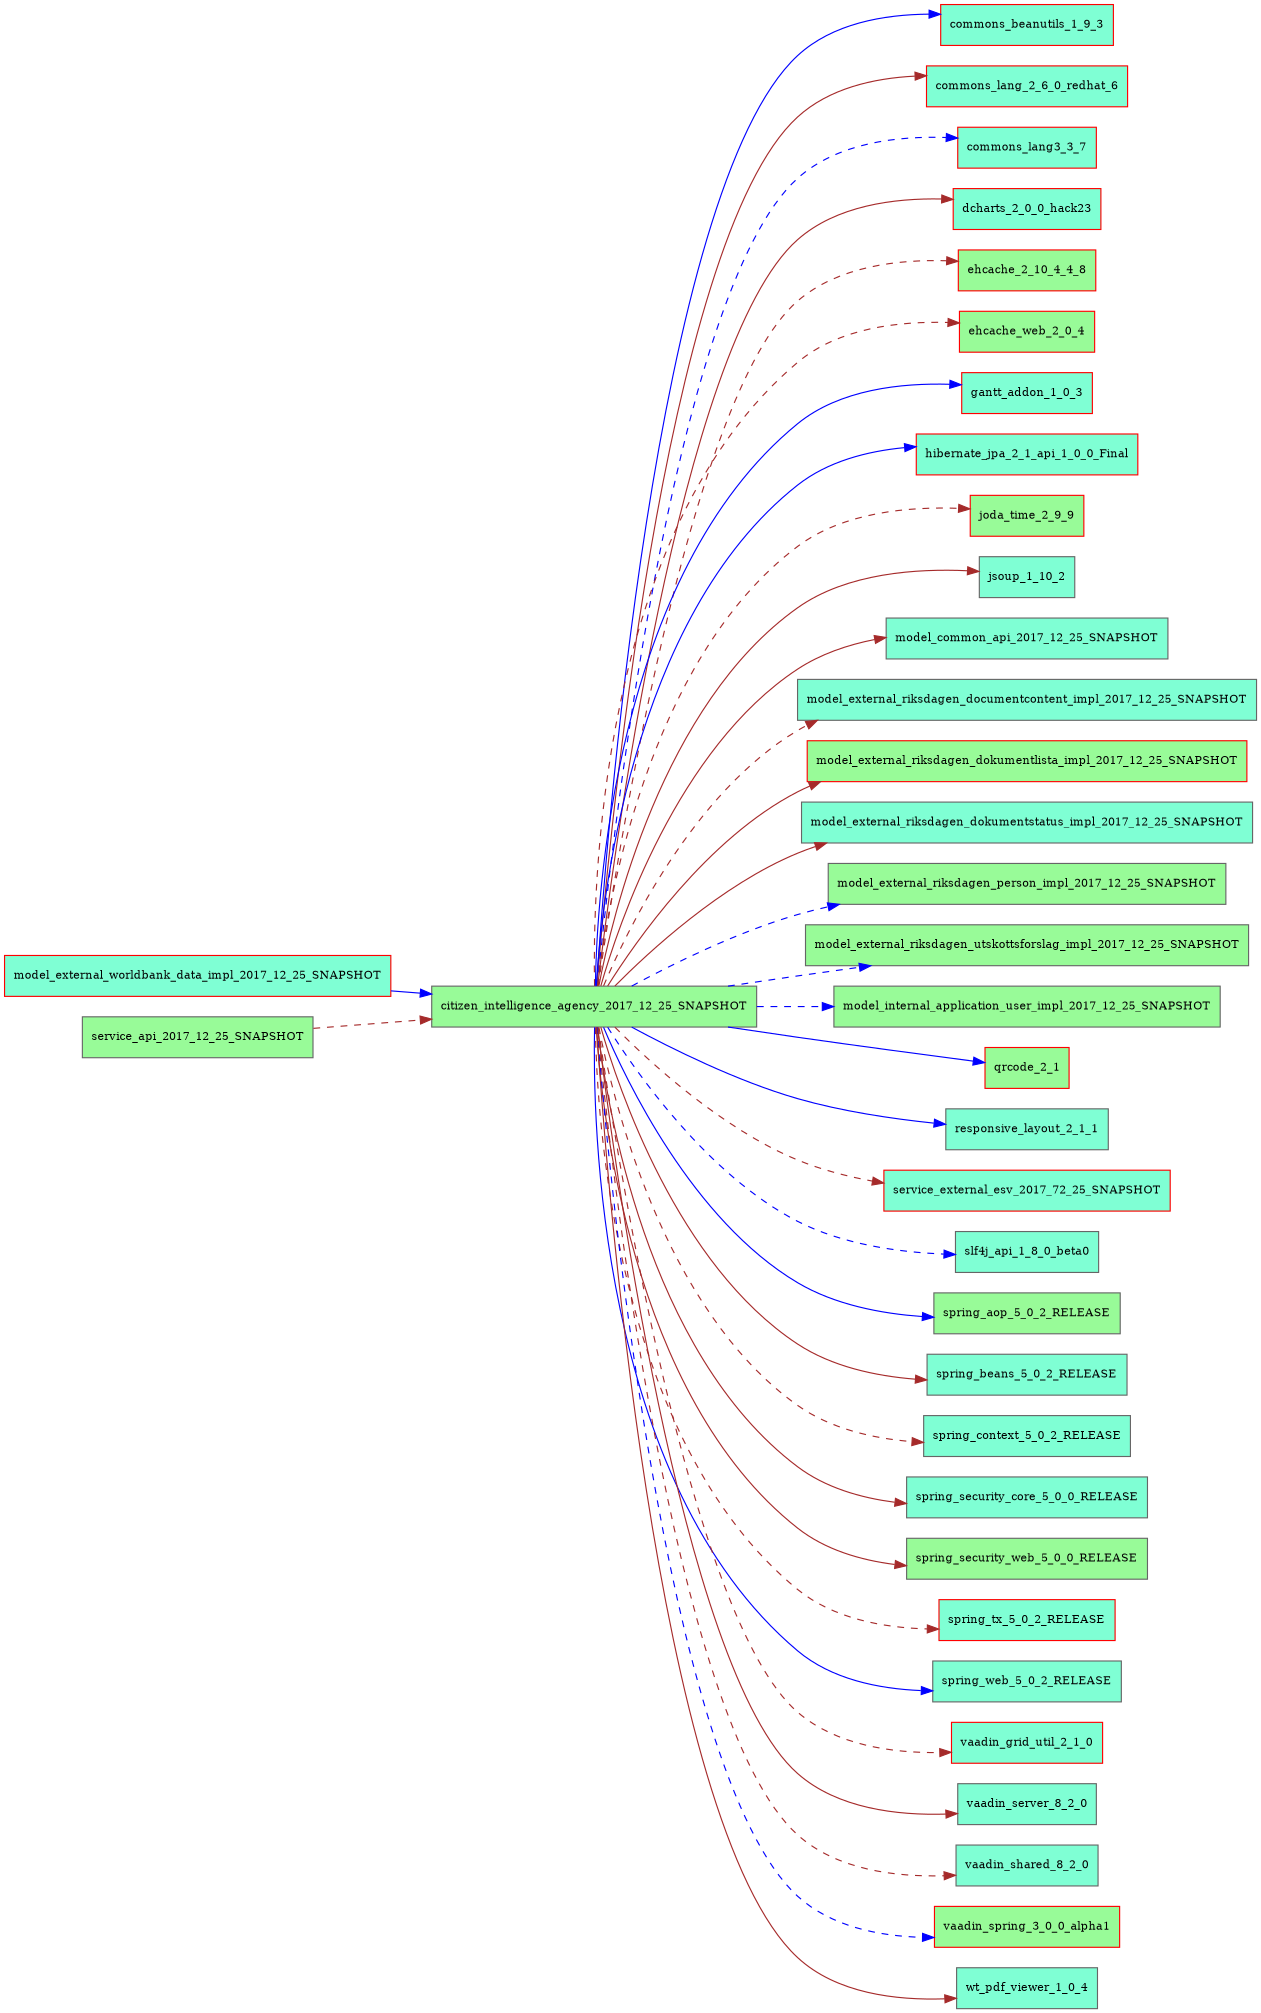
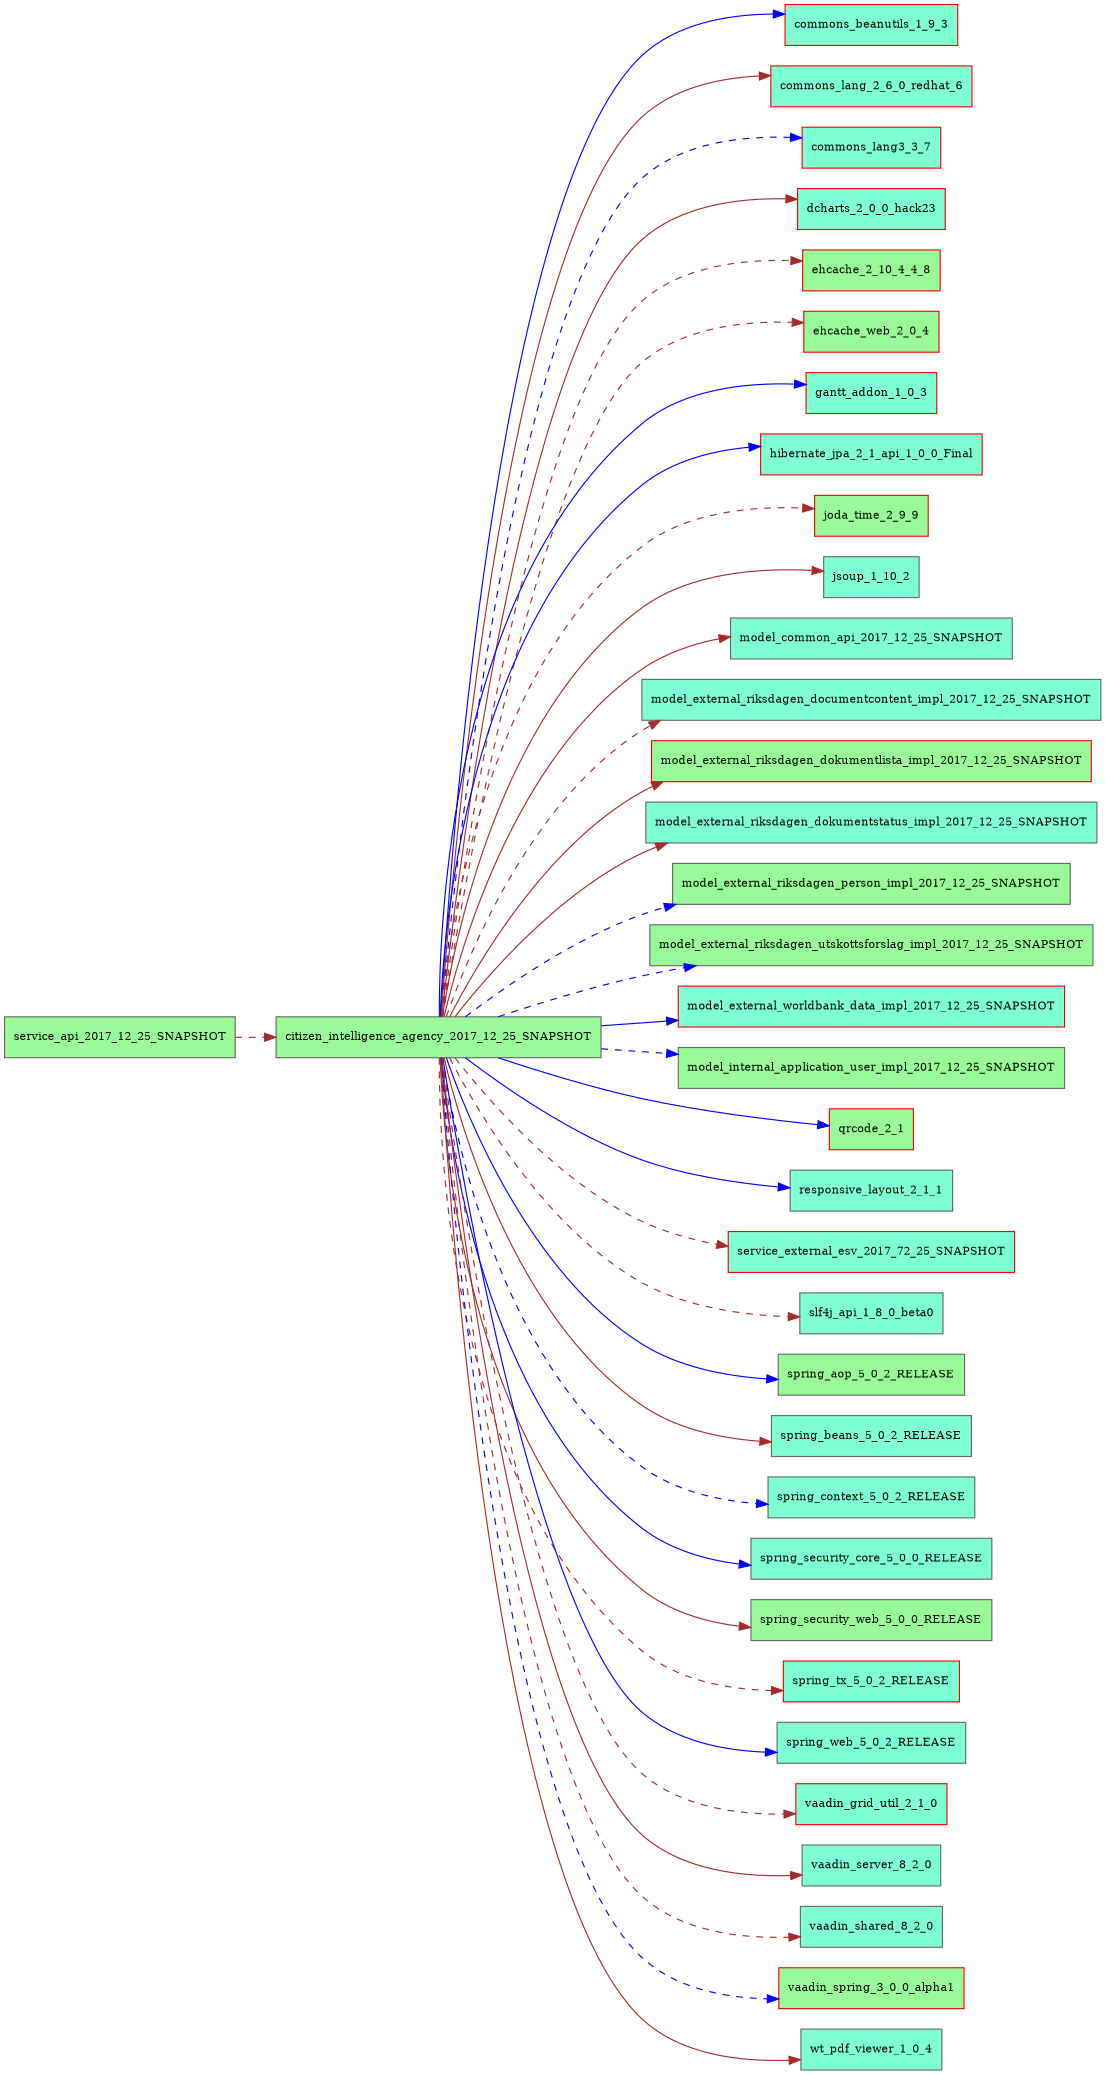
edge "model_external_worldbank_data_impl_2017_12_25_SNAPSHOT" -> "citizen_intelligence_agency_2017_12_25_SNAPSHOT": reversed
edge "citizen_intelligence_agency_2017_12_25_SNAPSHOT" -> "slf4j_api_1_8_0_beta0": color blue -> brown
edge "citizen_intelligence_agency_2017_12_25_SNAPSHOT" -> "spring_context_5_0_2_RELEASE": color brown -> blue
edge "citizen_intelligence_agency_2017_12_25_SNAPSHOT" -> "spring_security_core_5_0_0_RELEASE": color brown -> blue
